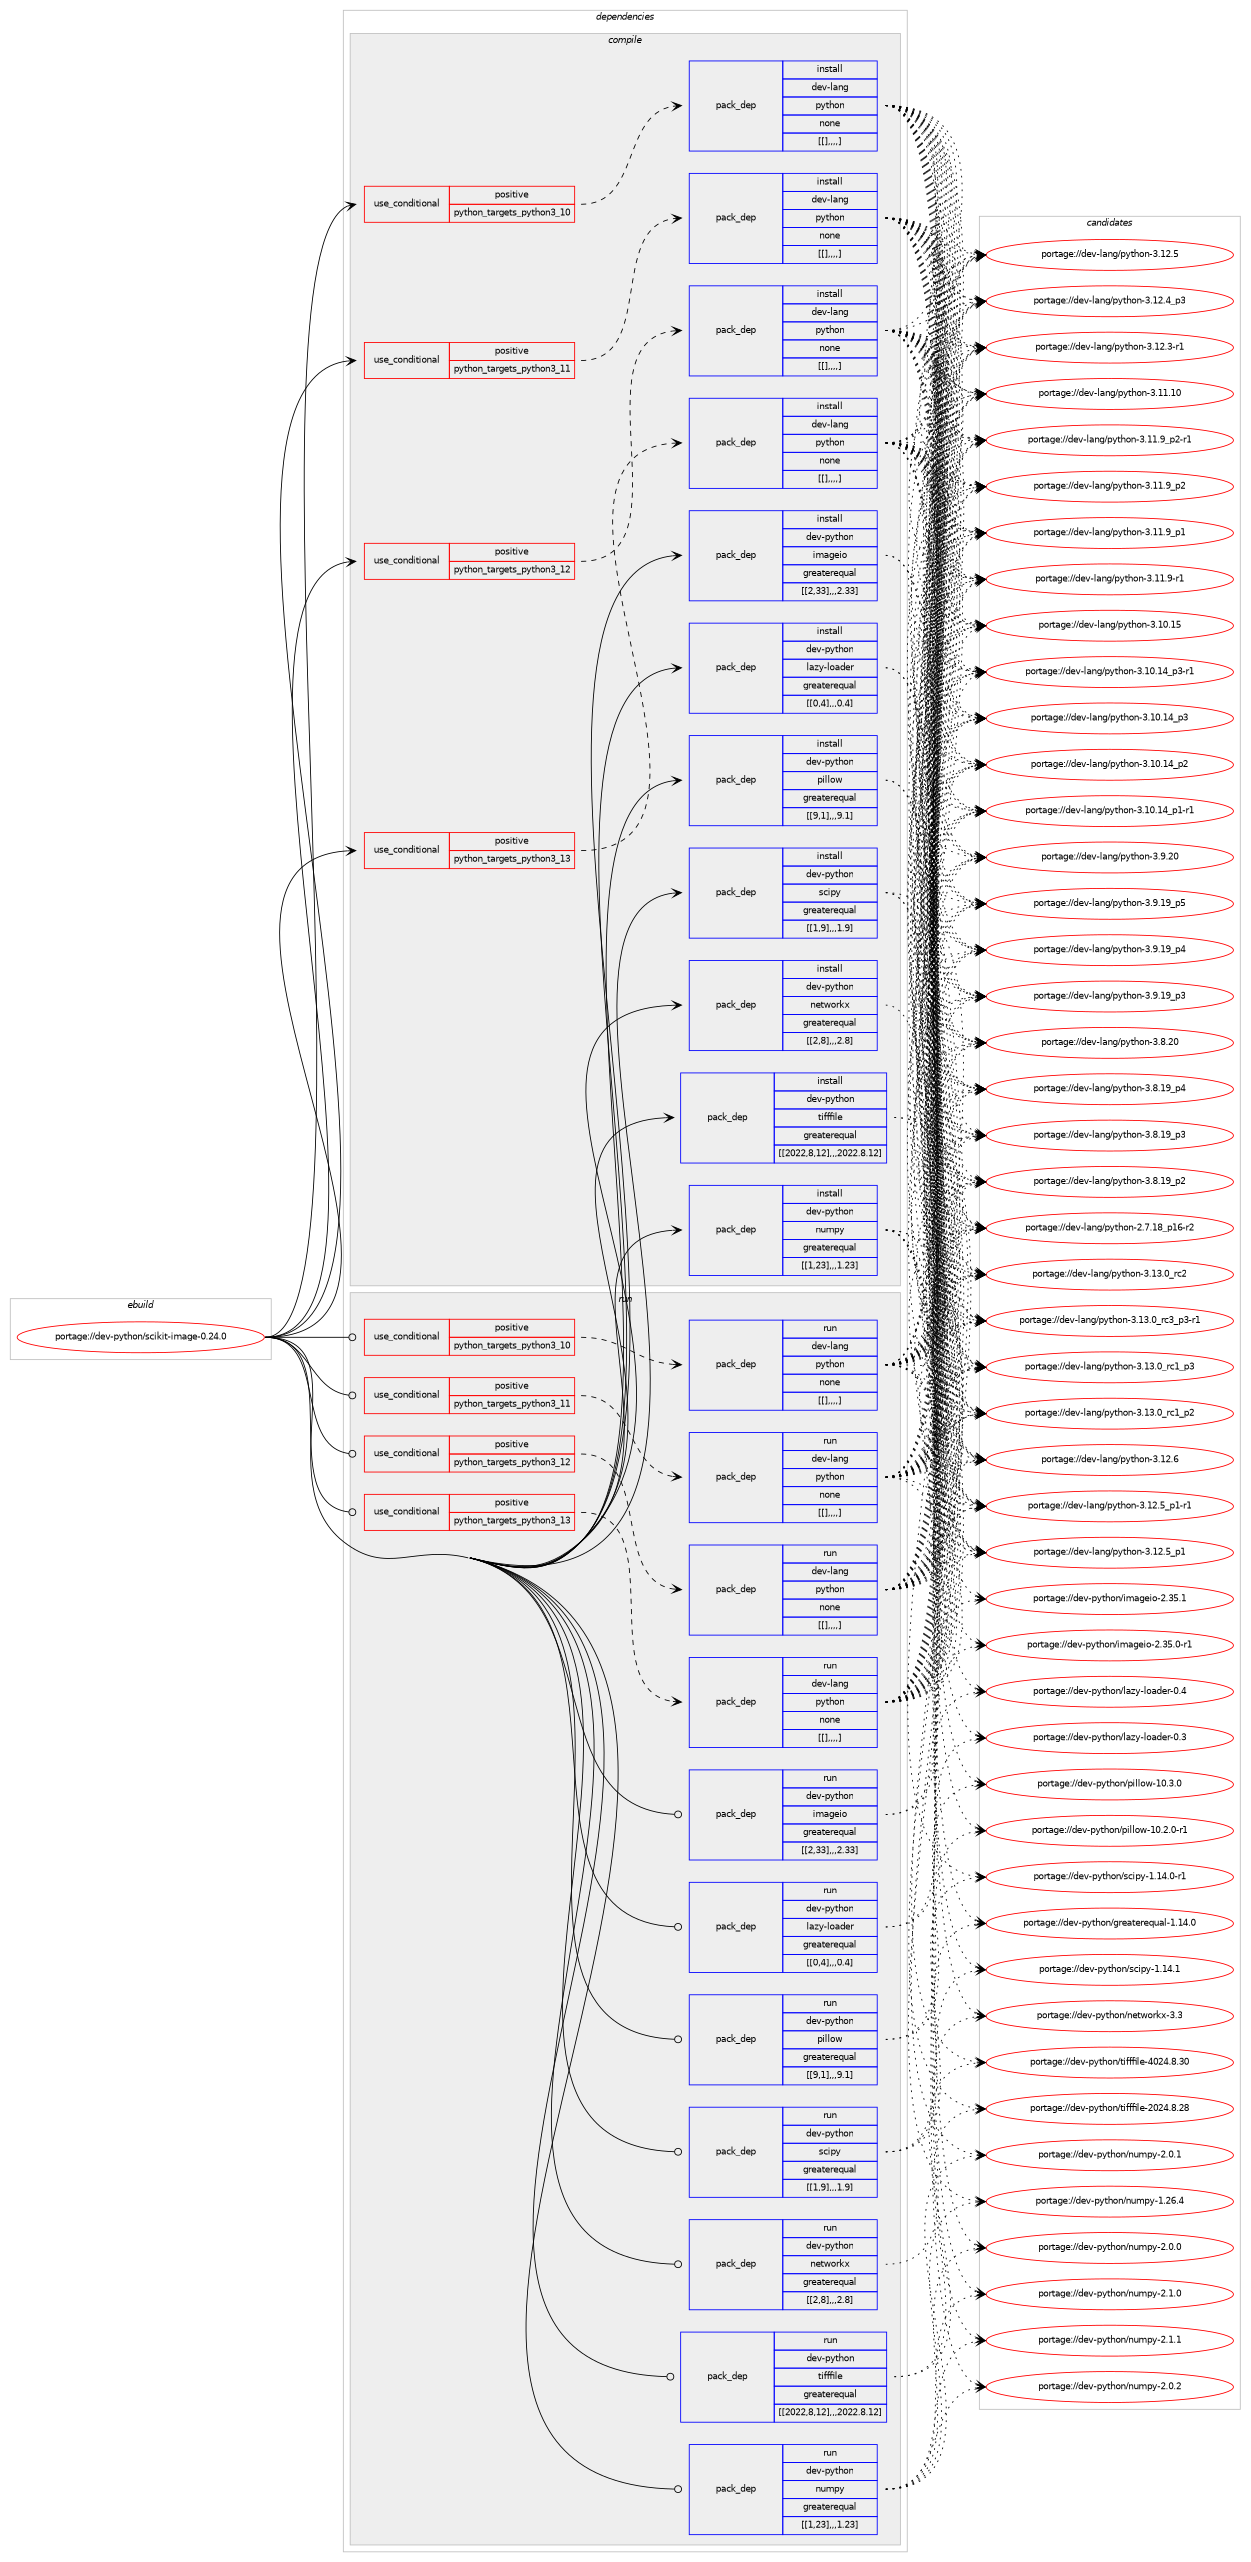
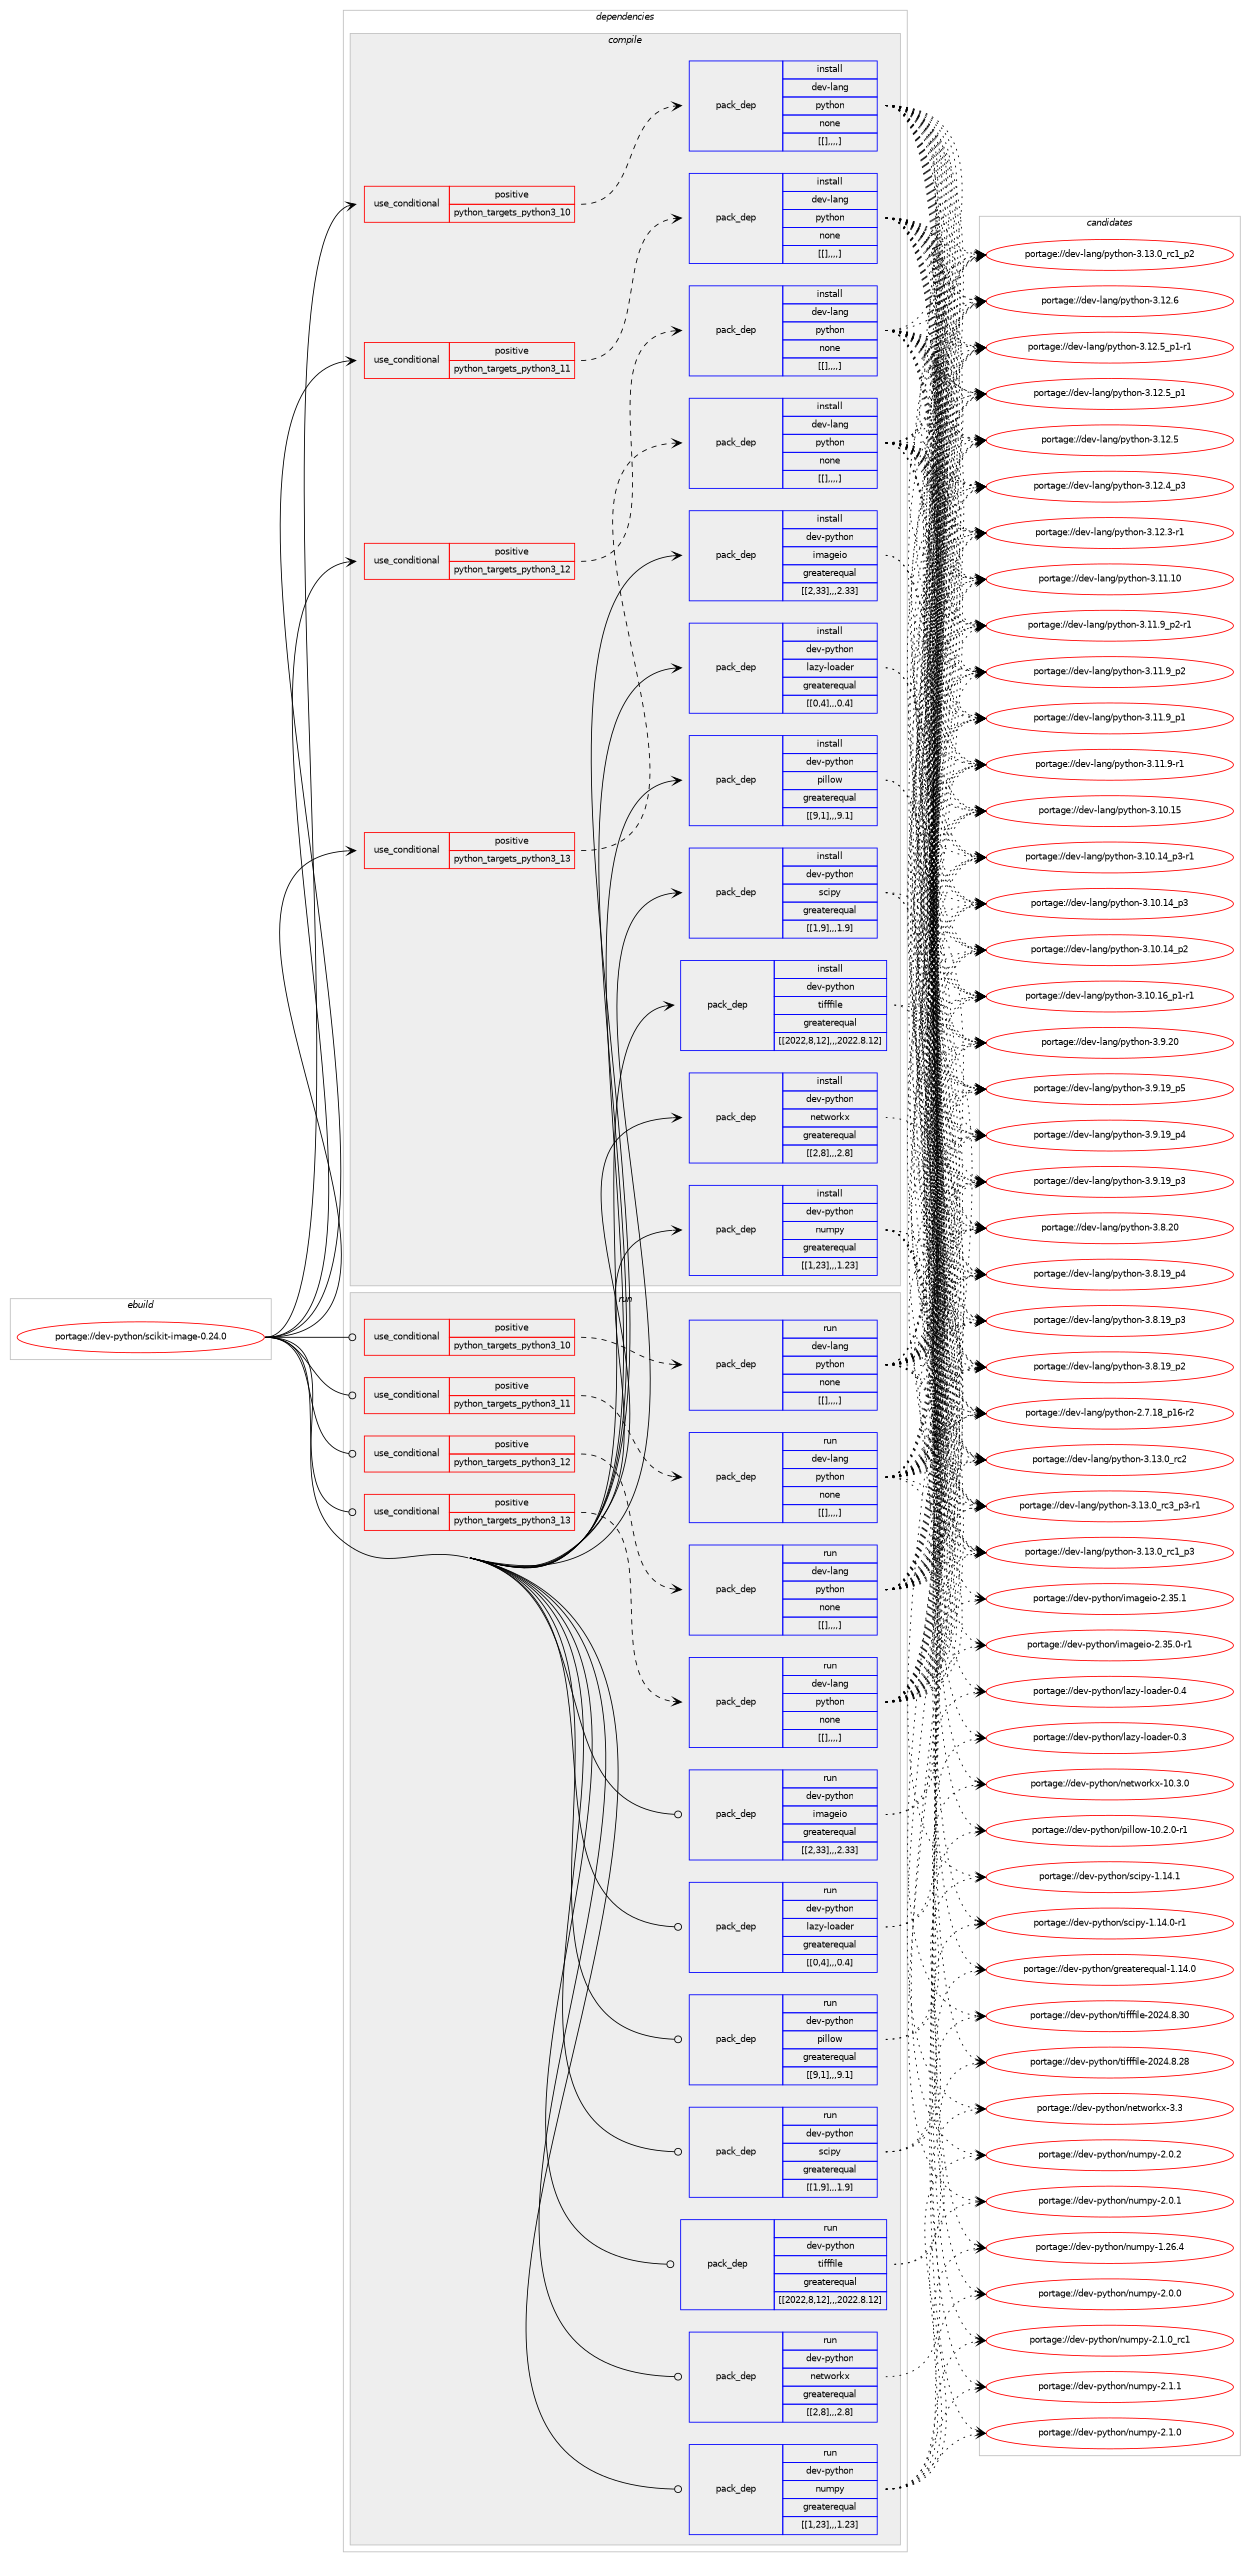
node "portage://dev-lang/python-3.10.14_p1-r1": label "portage://dev-lang/python-3.10.14_p1-r1" -> "portage://dev-lang/python-3.10.16_p1-r1"
node "portage://dev-python/pillow-10.3.0": label "portage://dev-python/pillow-10.3.0" -> "portage://dev-python/networkx-10.3.0"
node "portage://dev-python/tifffile-4024.8.30": label "portage://dev-python/tifffile-4024.8.30" -> "portage://dev-python/tifffile-2024.8.30"
node "portage://dev-python/numpy-2.1.0_rc1": added
